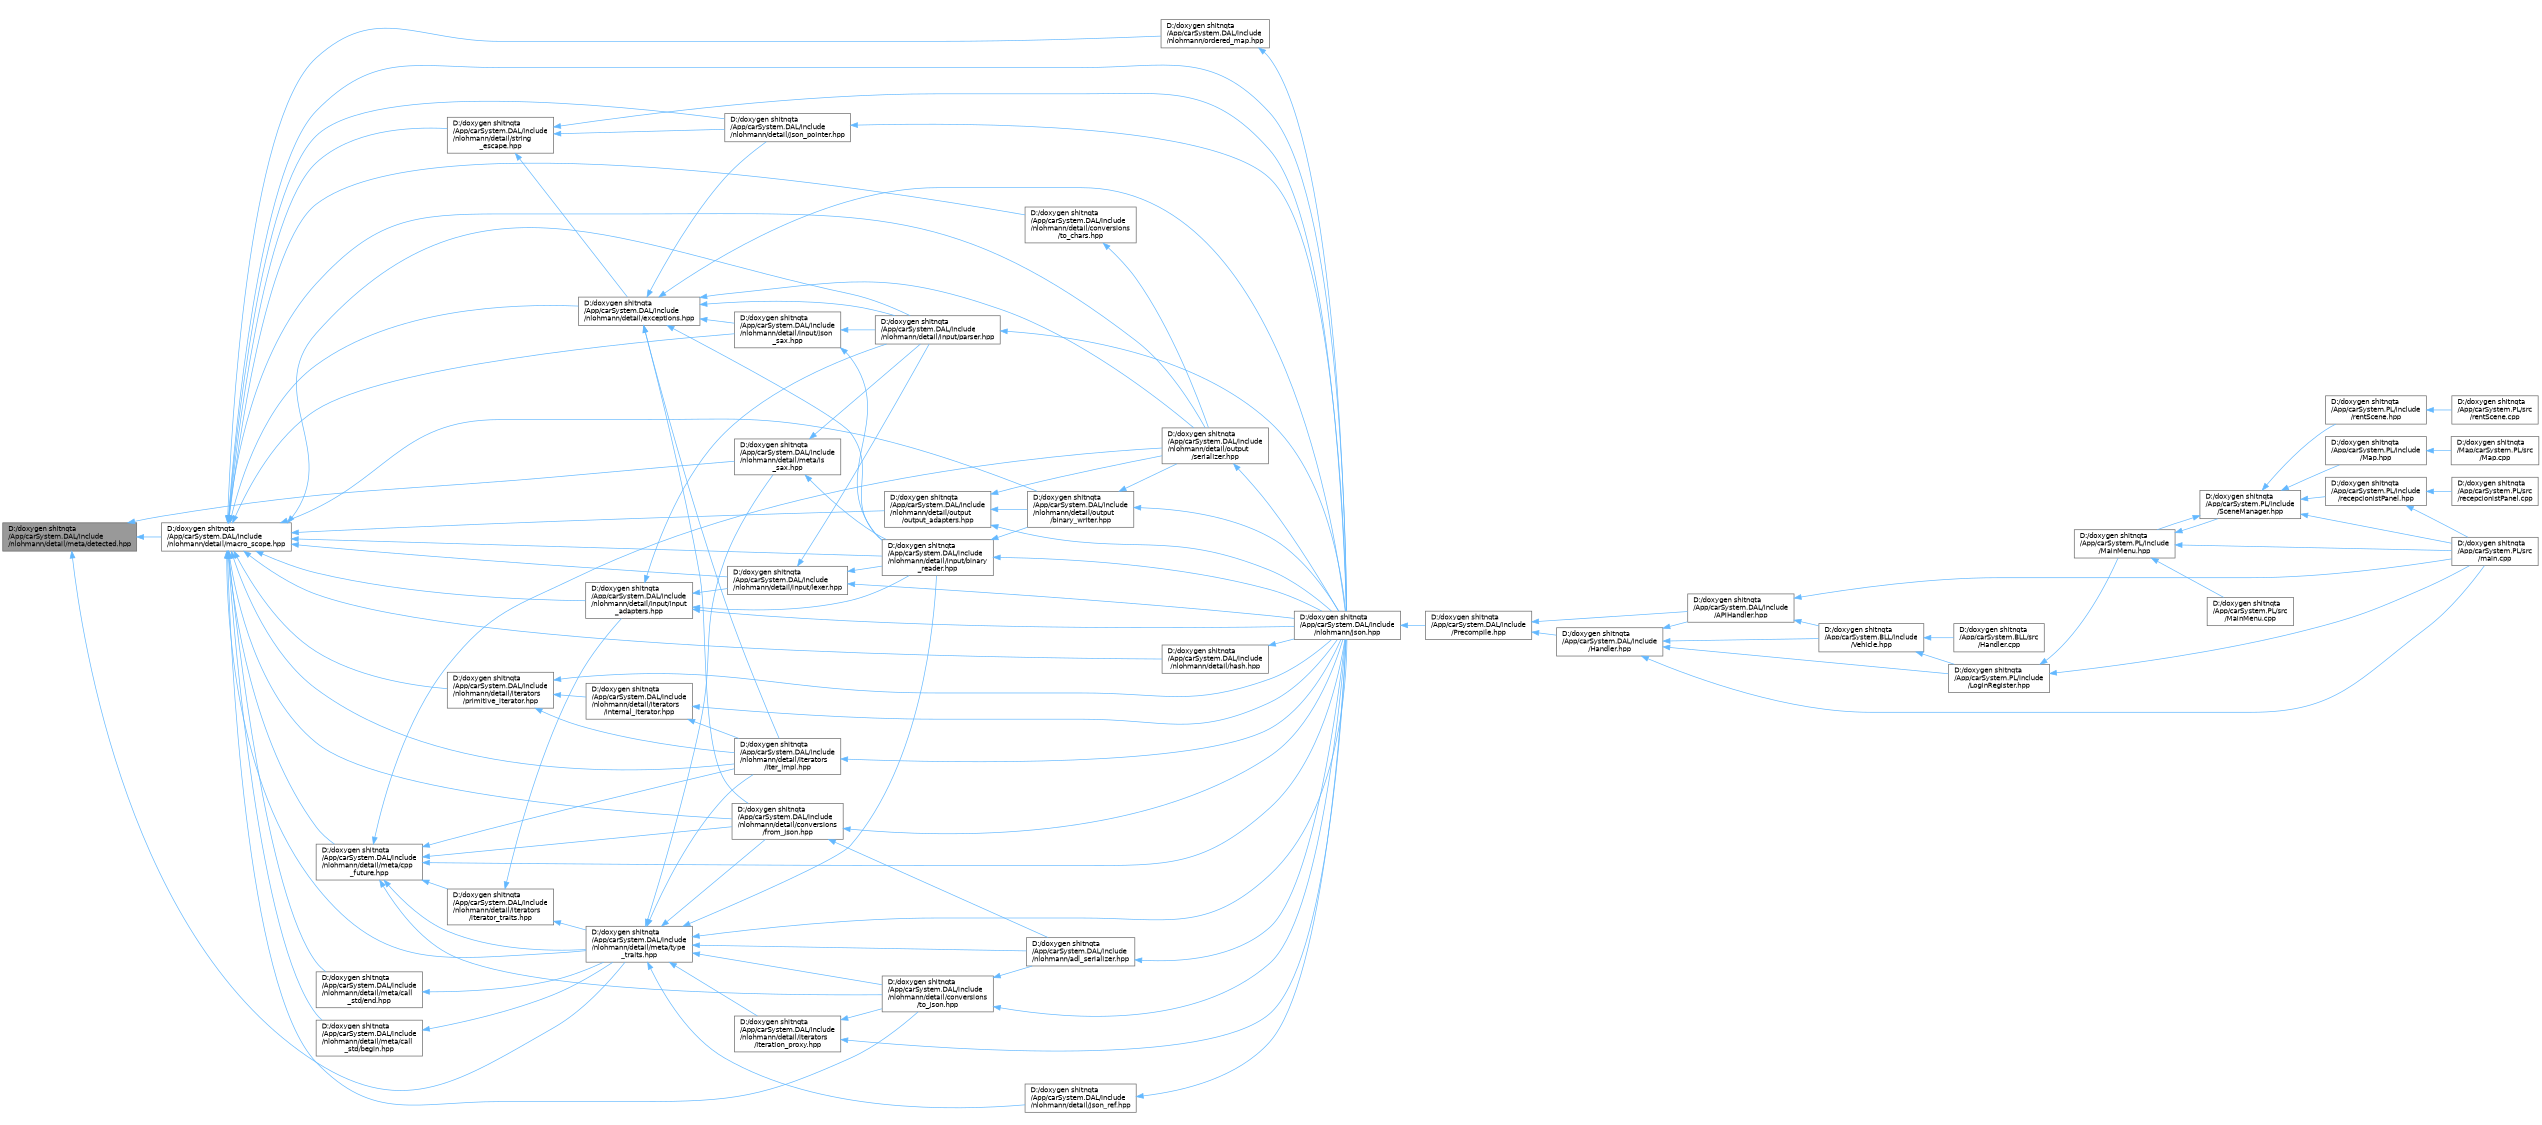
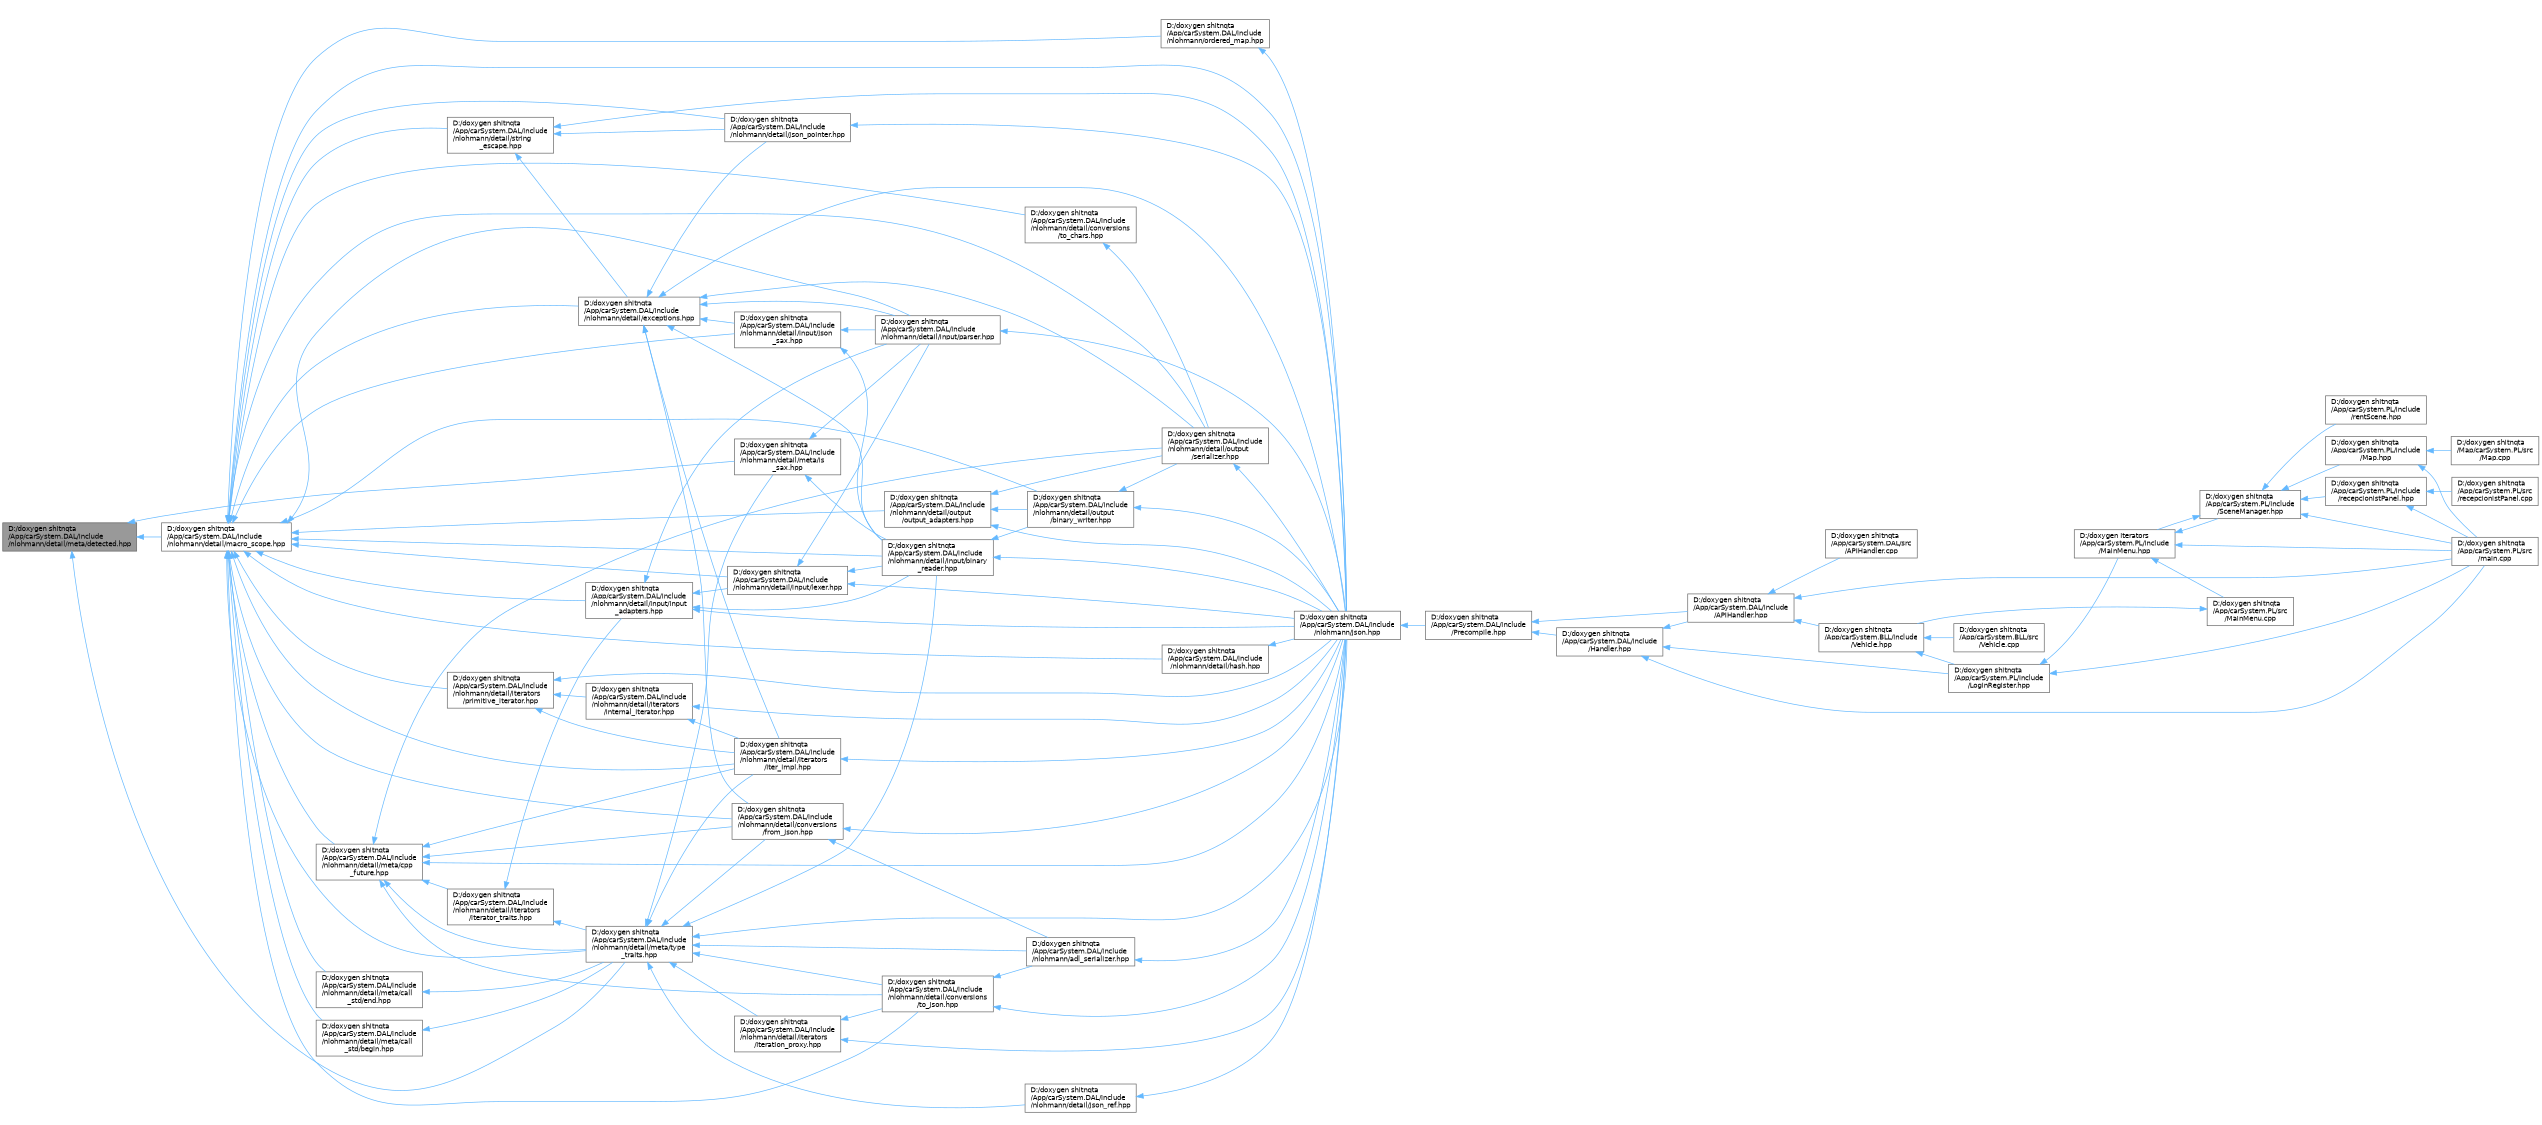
node "D:/doxygen shitnqta /App/carSystem.PL/src /rentScene.cpp": removed
edge "D:/doxygen shitnqta /App/carSystem.PL/src /main.cpp" -> "D:/doxygen shitnqta /App/carSystem.PL/include /Map.hpp": added
node "D:/doxygen shitnqta /App/carSystem.DAL/src /APIHandler.cpp": added
node "D:/doxygen shitnqta /App/carSystem.PL/include /MainMenu.hpp": label "D:/doxygen shitnqta /App/carSystem.PL/include /MainMenu.hpp" -> "D:/doxygen iterators /App/carSystem.PL/include /MainMenu.hpp"
node "D:/doxygen shitnqta /App/carSystem.BLL/src /Handler.cpp": label "D:/doxygen shitnqta /App/carSystem.BLL/src /Handler.cpp" -> "D:/doxygen shitnqta /App/carSystem.BLL/src /Vehicle.cpp"
edge "D:/doxygen shitnqta /App/carSystem.BLL/include /Vehicle.hpp" -> "D:/doxygen shitnqta /App/carSystem.DAL/include /Handler.hpp": now "D:/doxygen shitnqta /App/carSystem.BLL/include /Vehicle.hpp" -> "D:/doxygen shitnqta /App/carSystem.PL/src /MainMenu.cpp"
